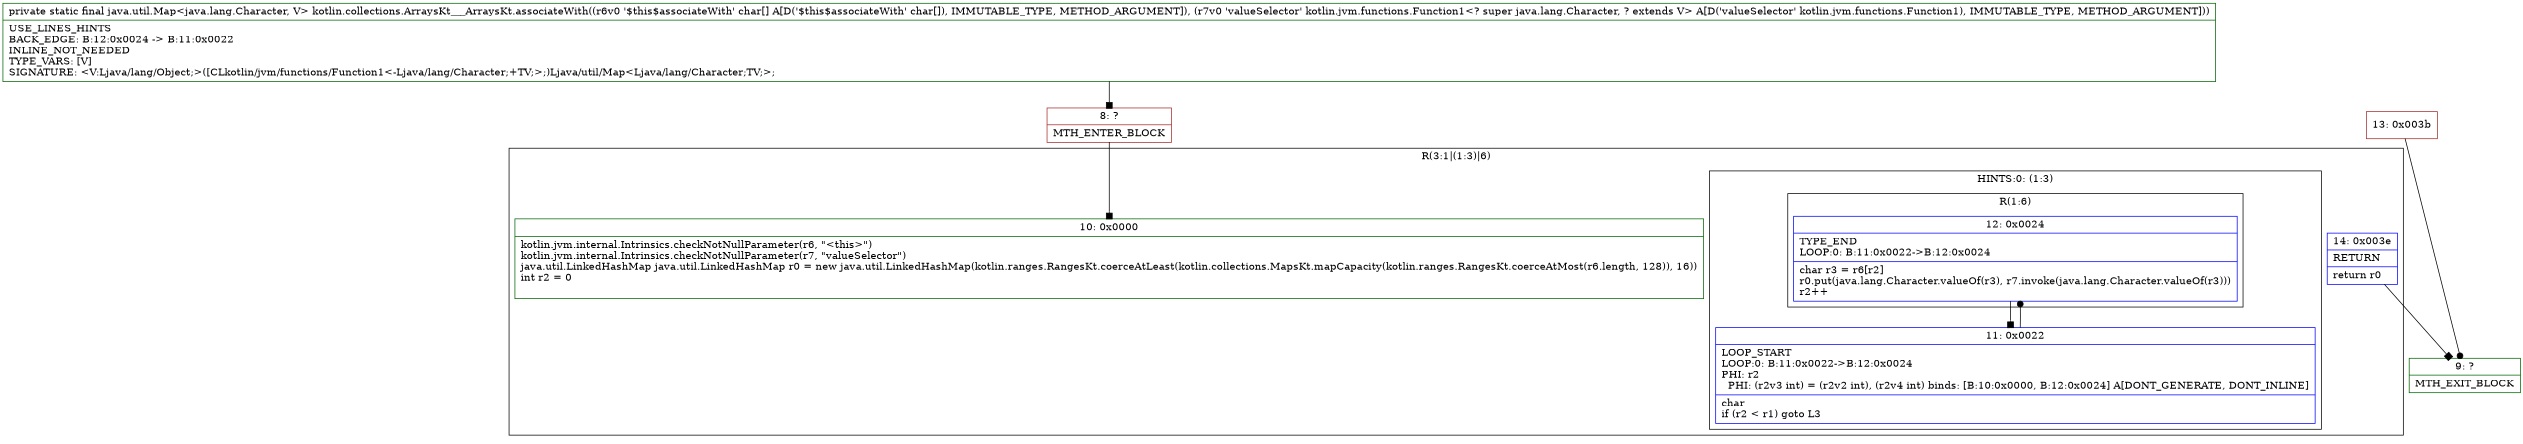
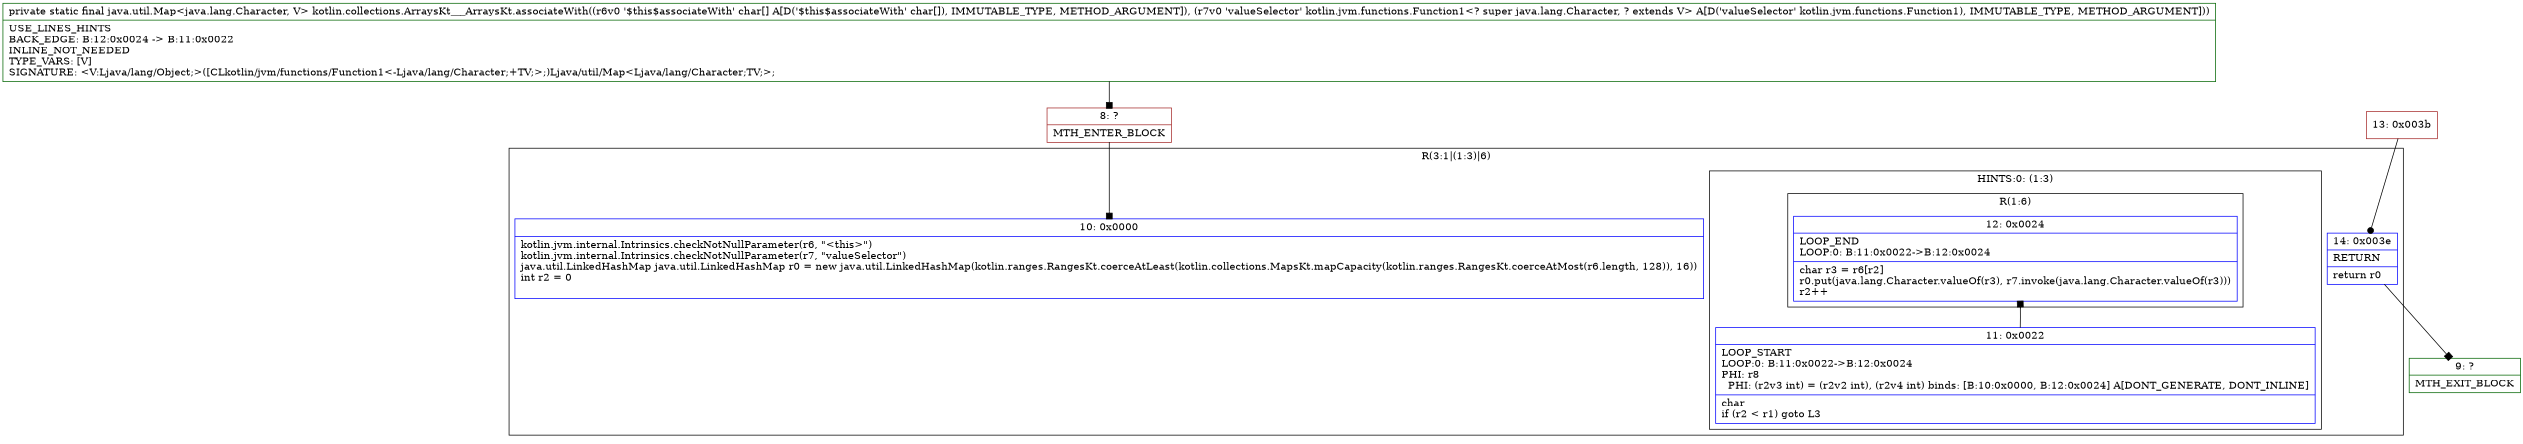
node "12: 0x0024": text "TYPE_END" -> "LOOP_END"
edge "13: 0x003b" -> "9: ?": now "13: 0x003b" -> "14: 0x003e"
node "10: 0x0000": color darkgreen -> blue
edge "12: 0x0024" -> "11: 0x0022": removed
edge "11: 0x0022" -> "12: 0x0024": arrowhead dot -> box
node "11: 0x0022": text "PHI: r2" -> "PHI: r8"
